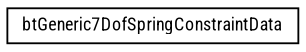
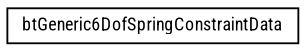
node "btGeneric7DofSpringConstraintData": label "btGeneric7DofSpringConstraintData" -> "btGeneric6DofSpringConstraintData"
